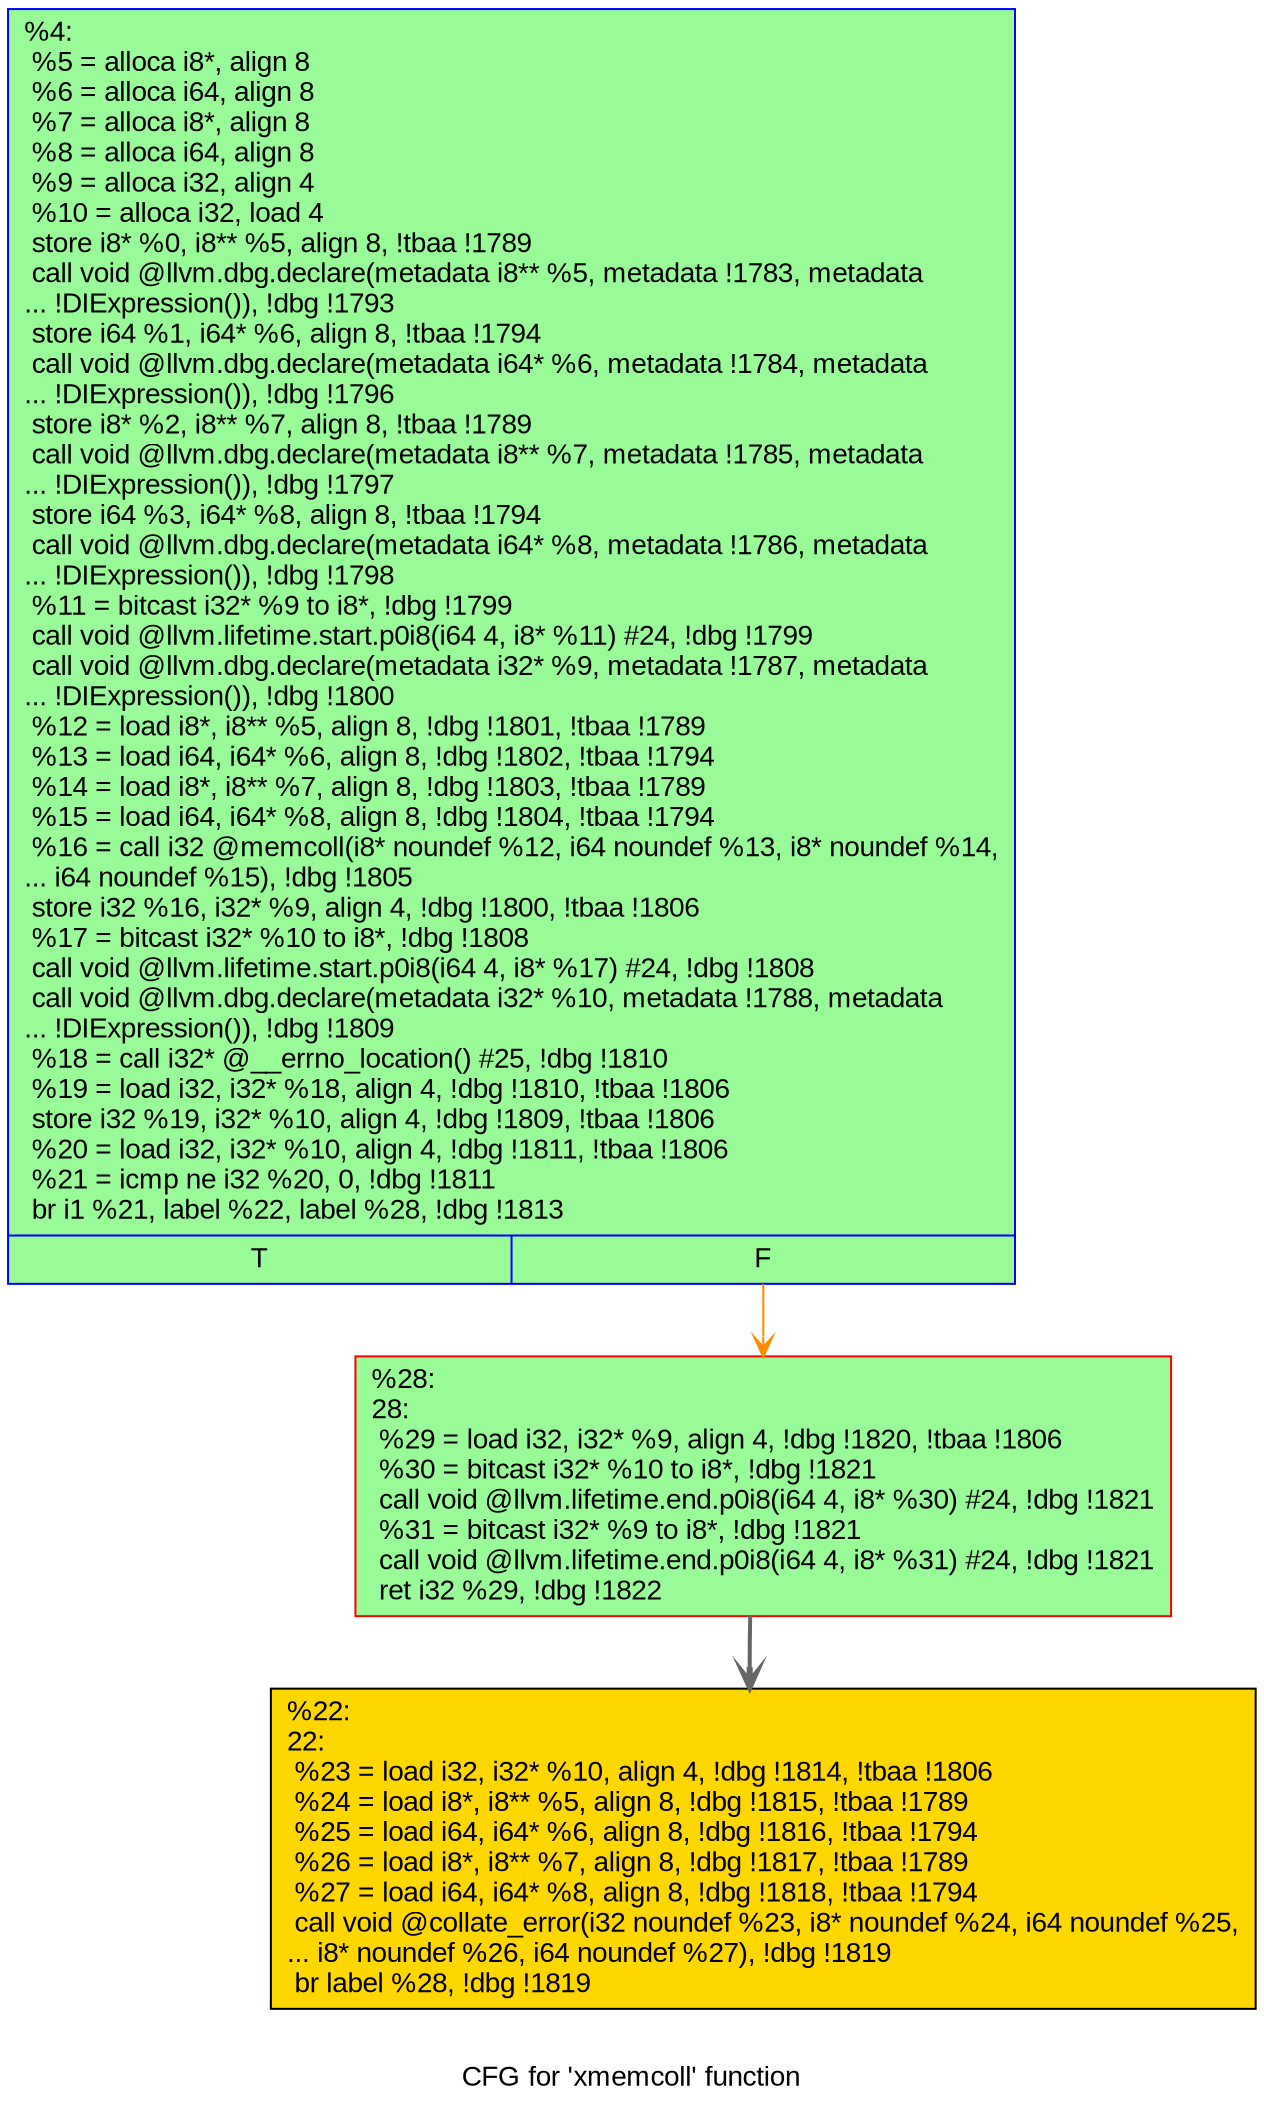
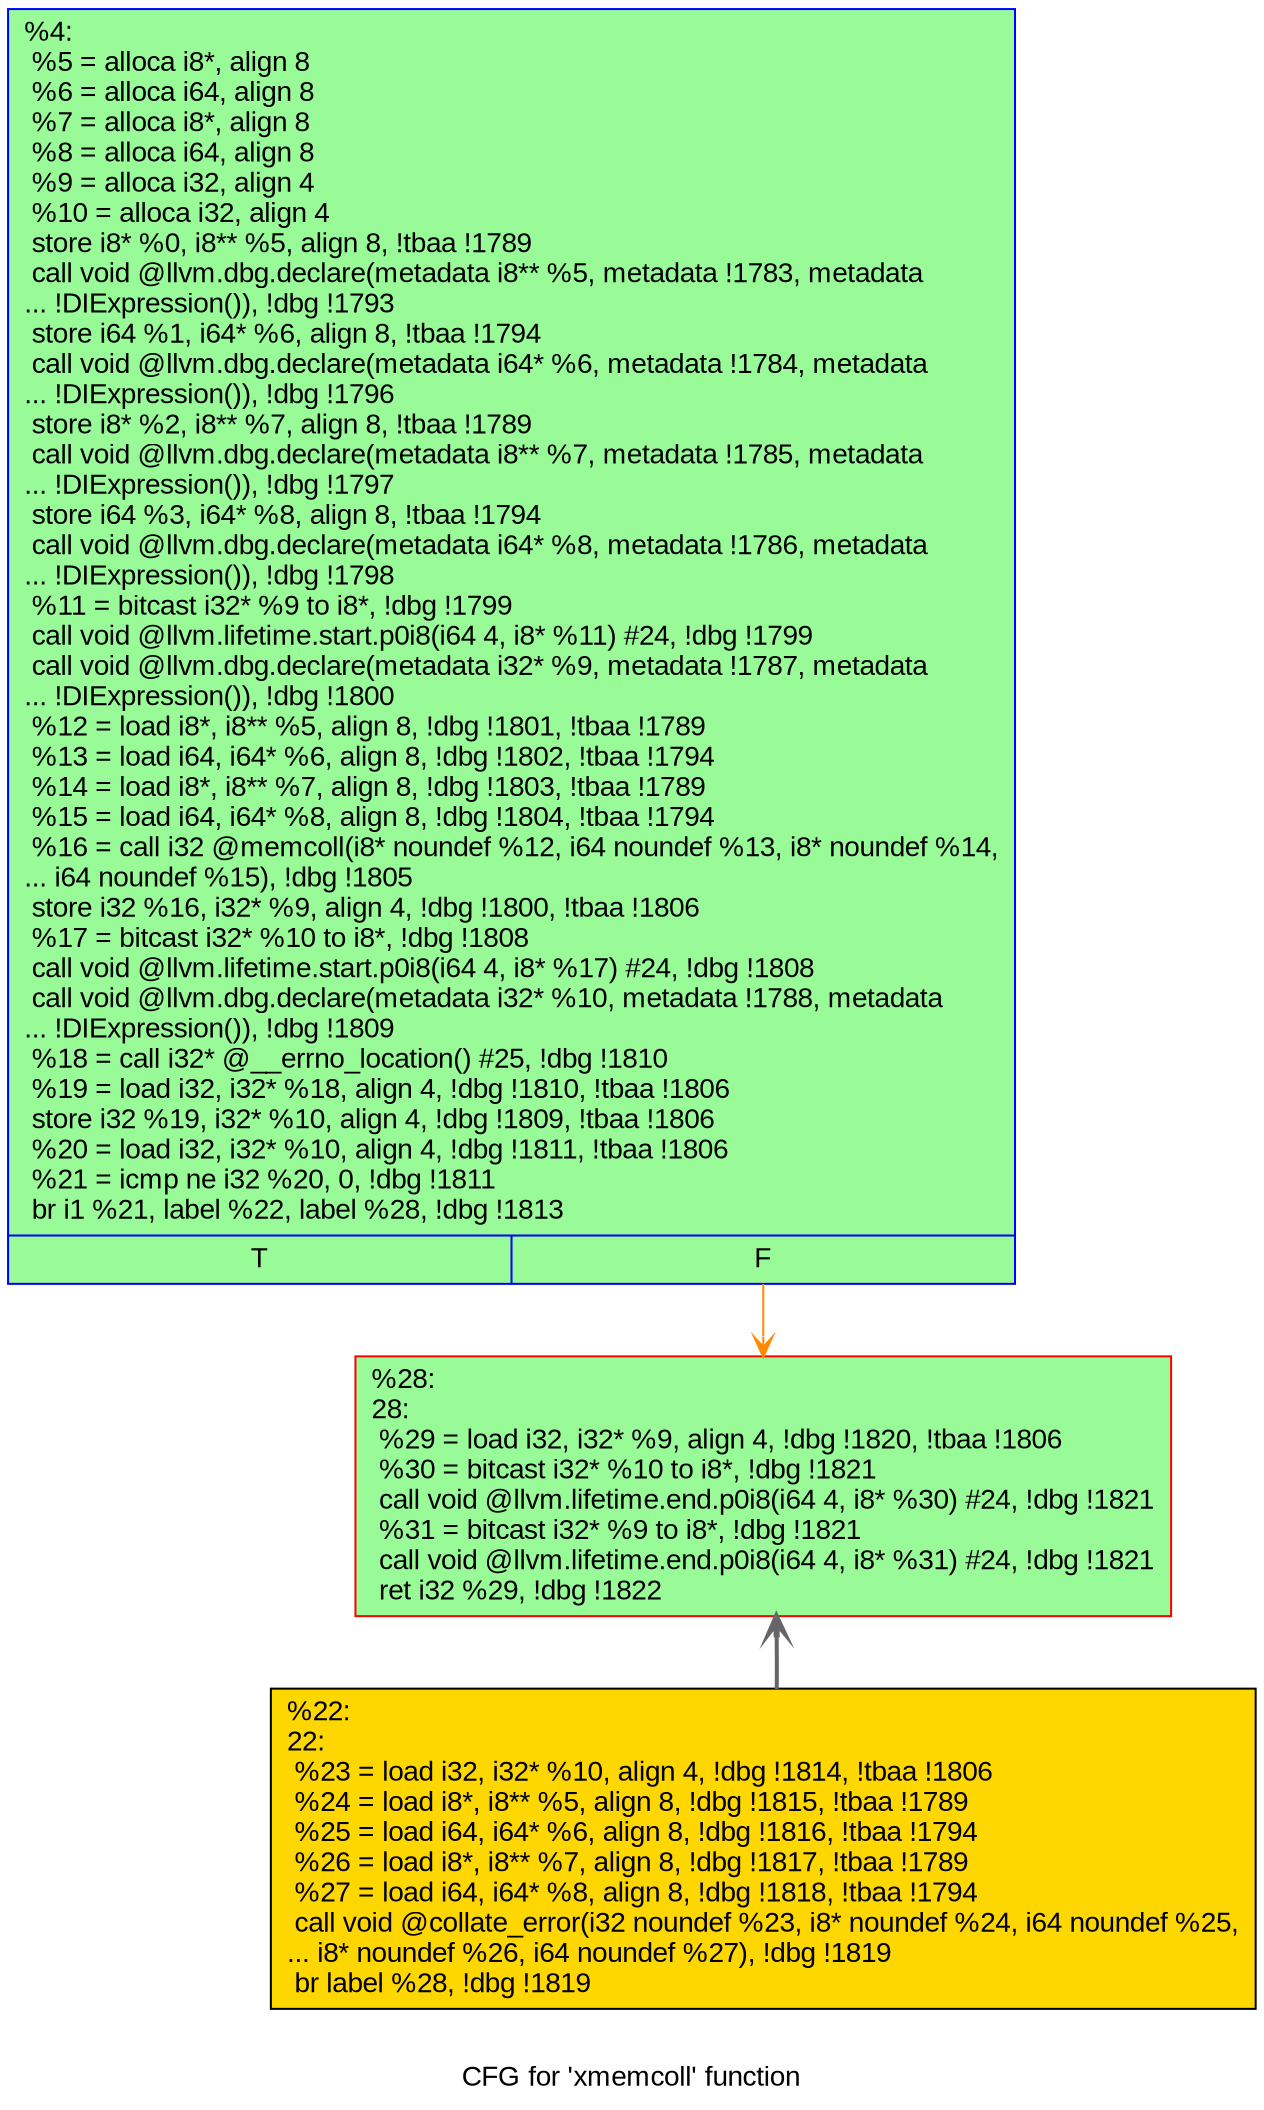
node "%4:": text "%10 = alloca i32, load 4" -> "%10 = alloca i32, align 4"
edge "%28:" -> "%22:": reversed
